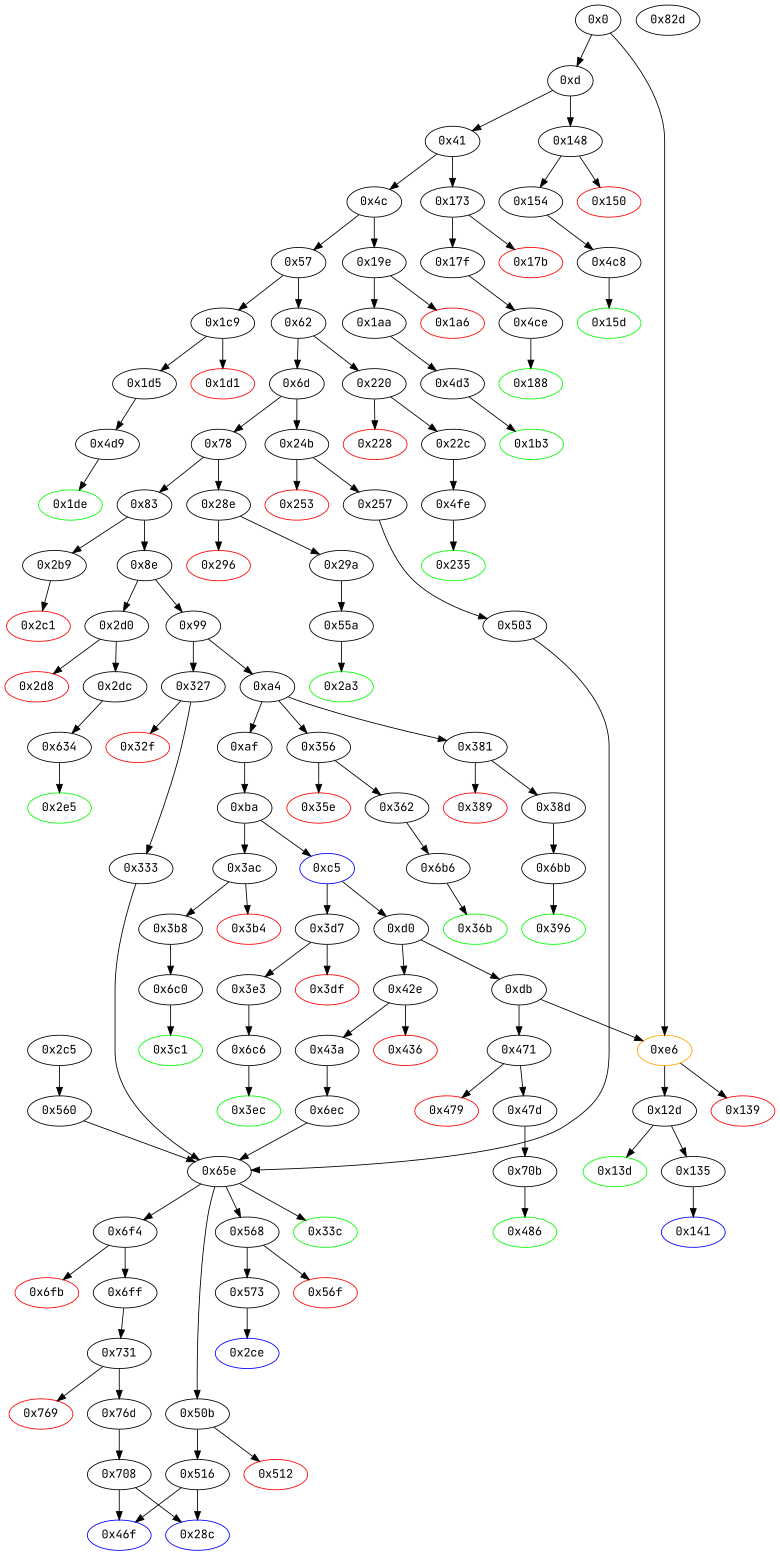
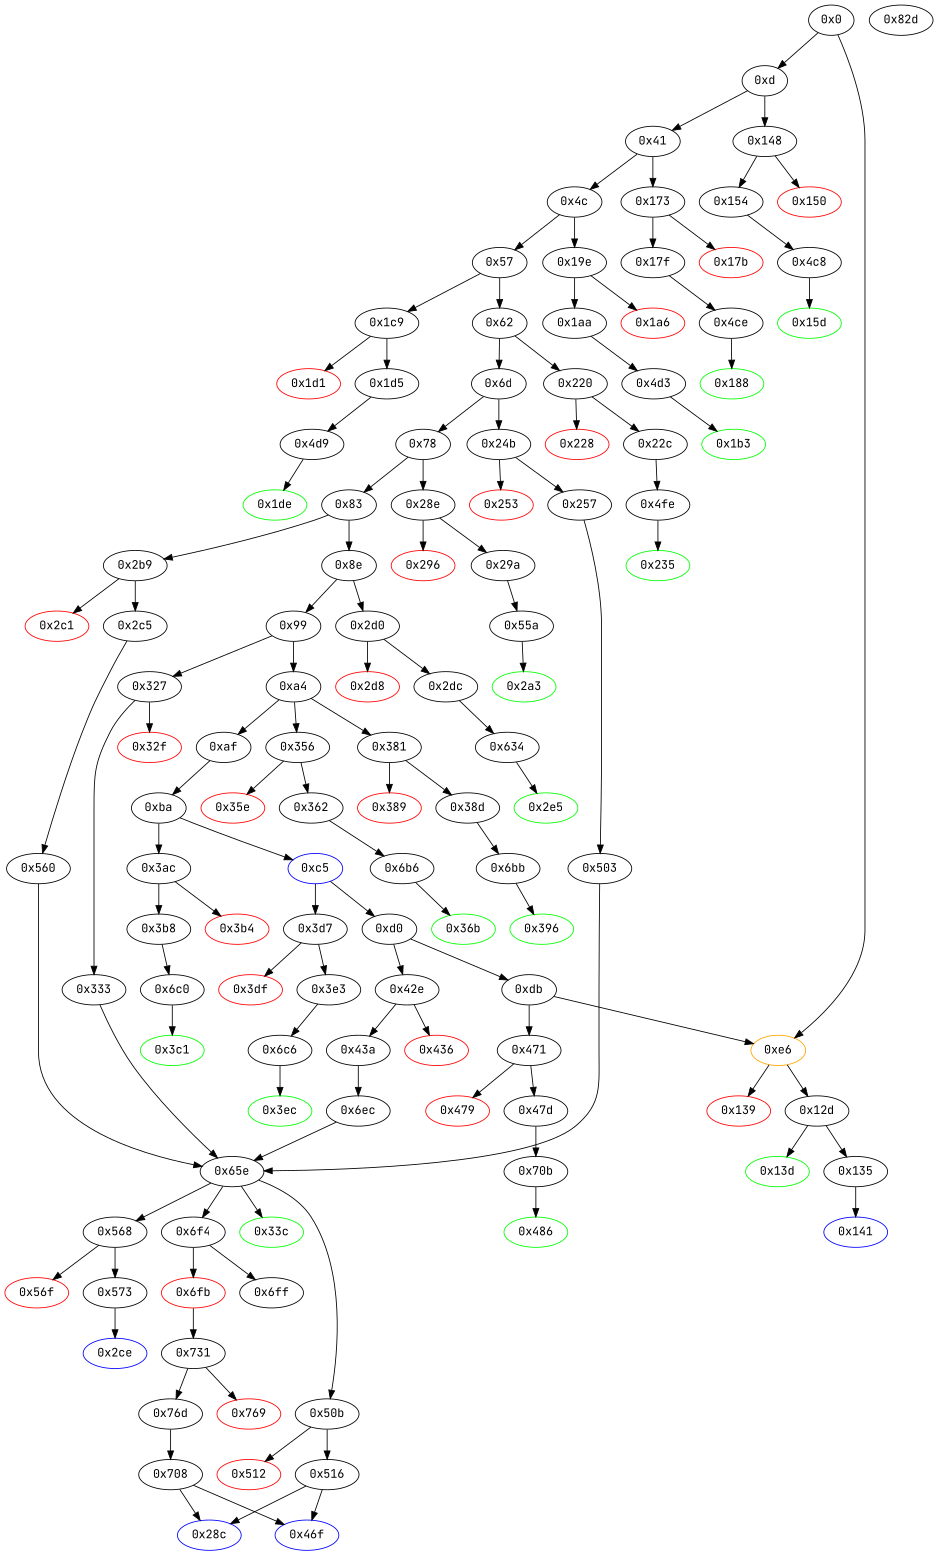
edge "0x2b9" -> "0x2c5": added
edge "0x6ff" -> "0x731": now "0x6fb" -> "0x731"
